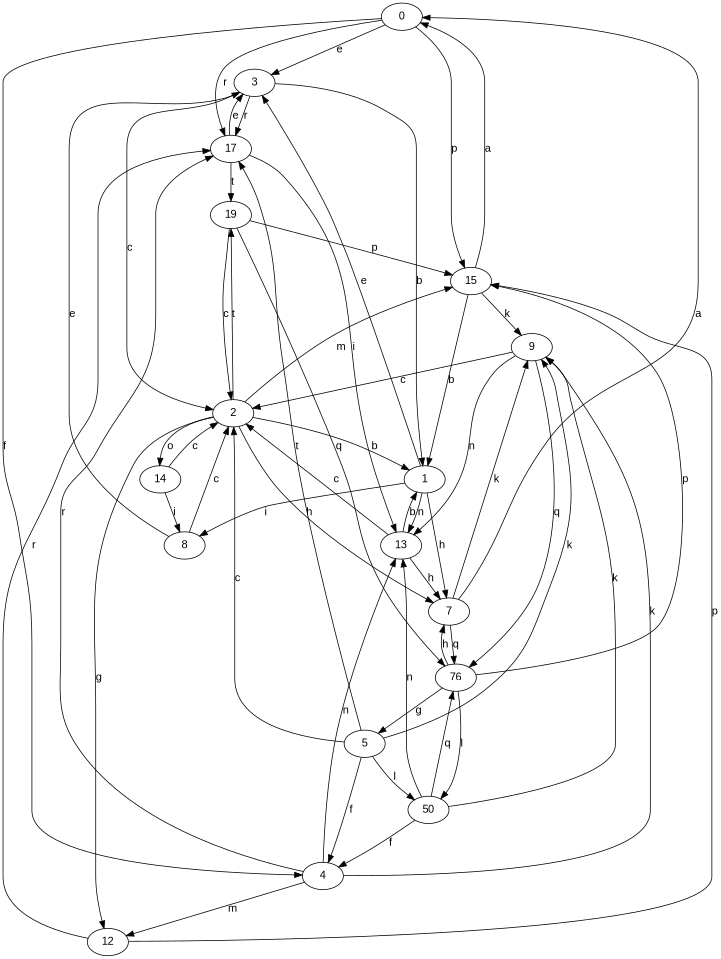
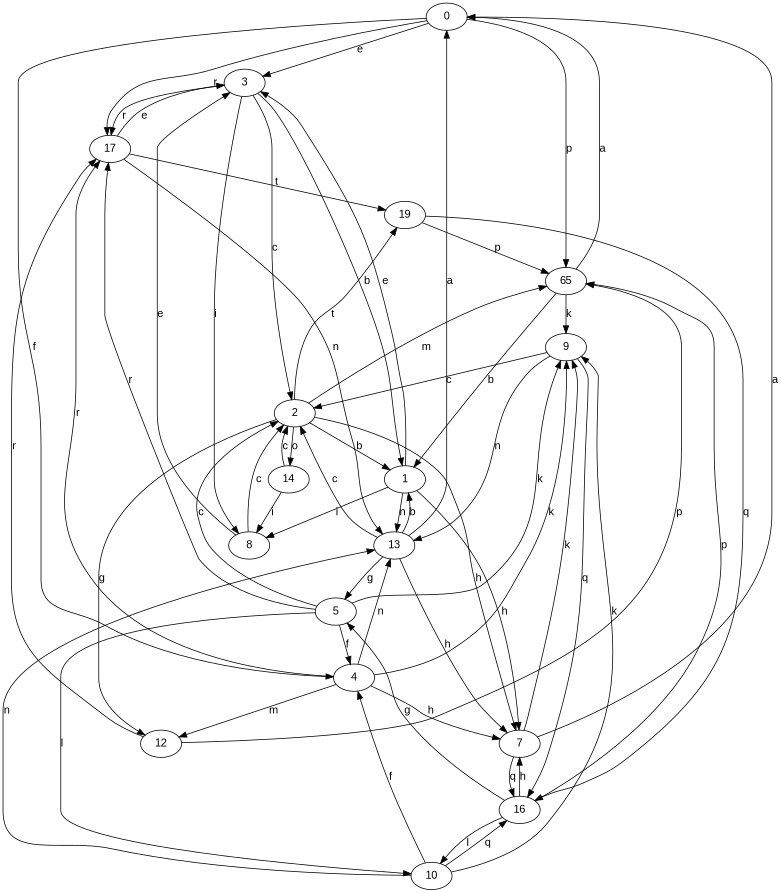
node "15": label "15" -> "65"
edge "13" -> "0": added, label "a"
edge "19" -> "2": removed, label "c"
edge "3" -> "8": added, label "i"
edge "17" -> "13": label "i" -> "n"
edge "5" -> "17": label "t" -> "r"
edge "13" -> "5": added, label "g"
node "76": label "76" -> "16"
edge "4" -> "7": added, label "h"
node "50": label "50" -> "10"
